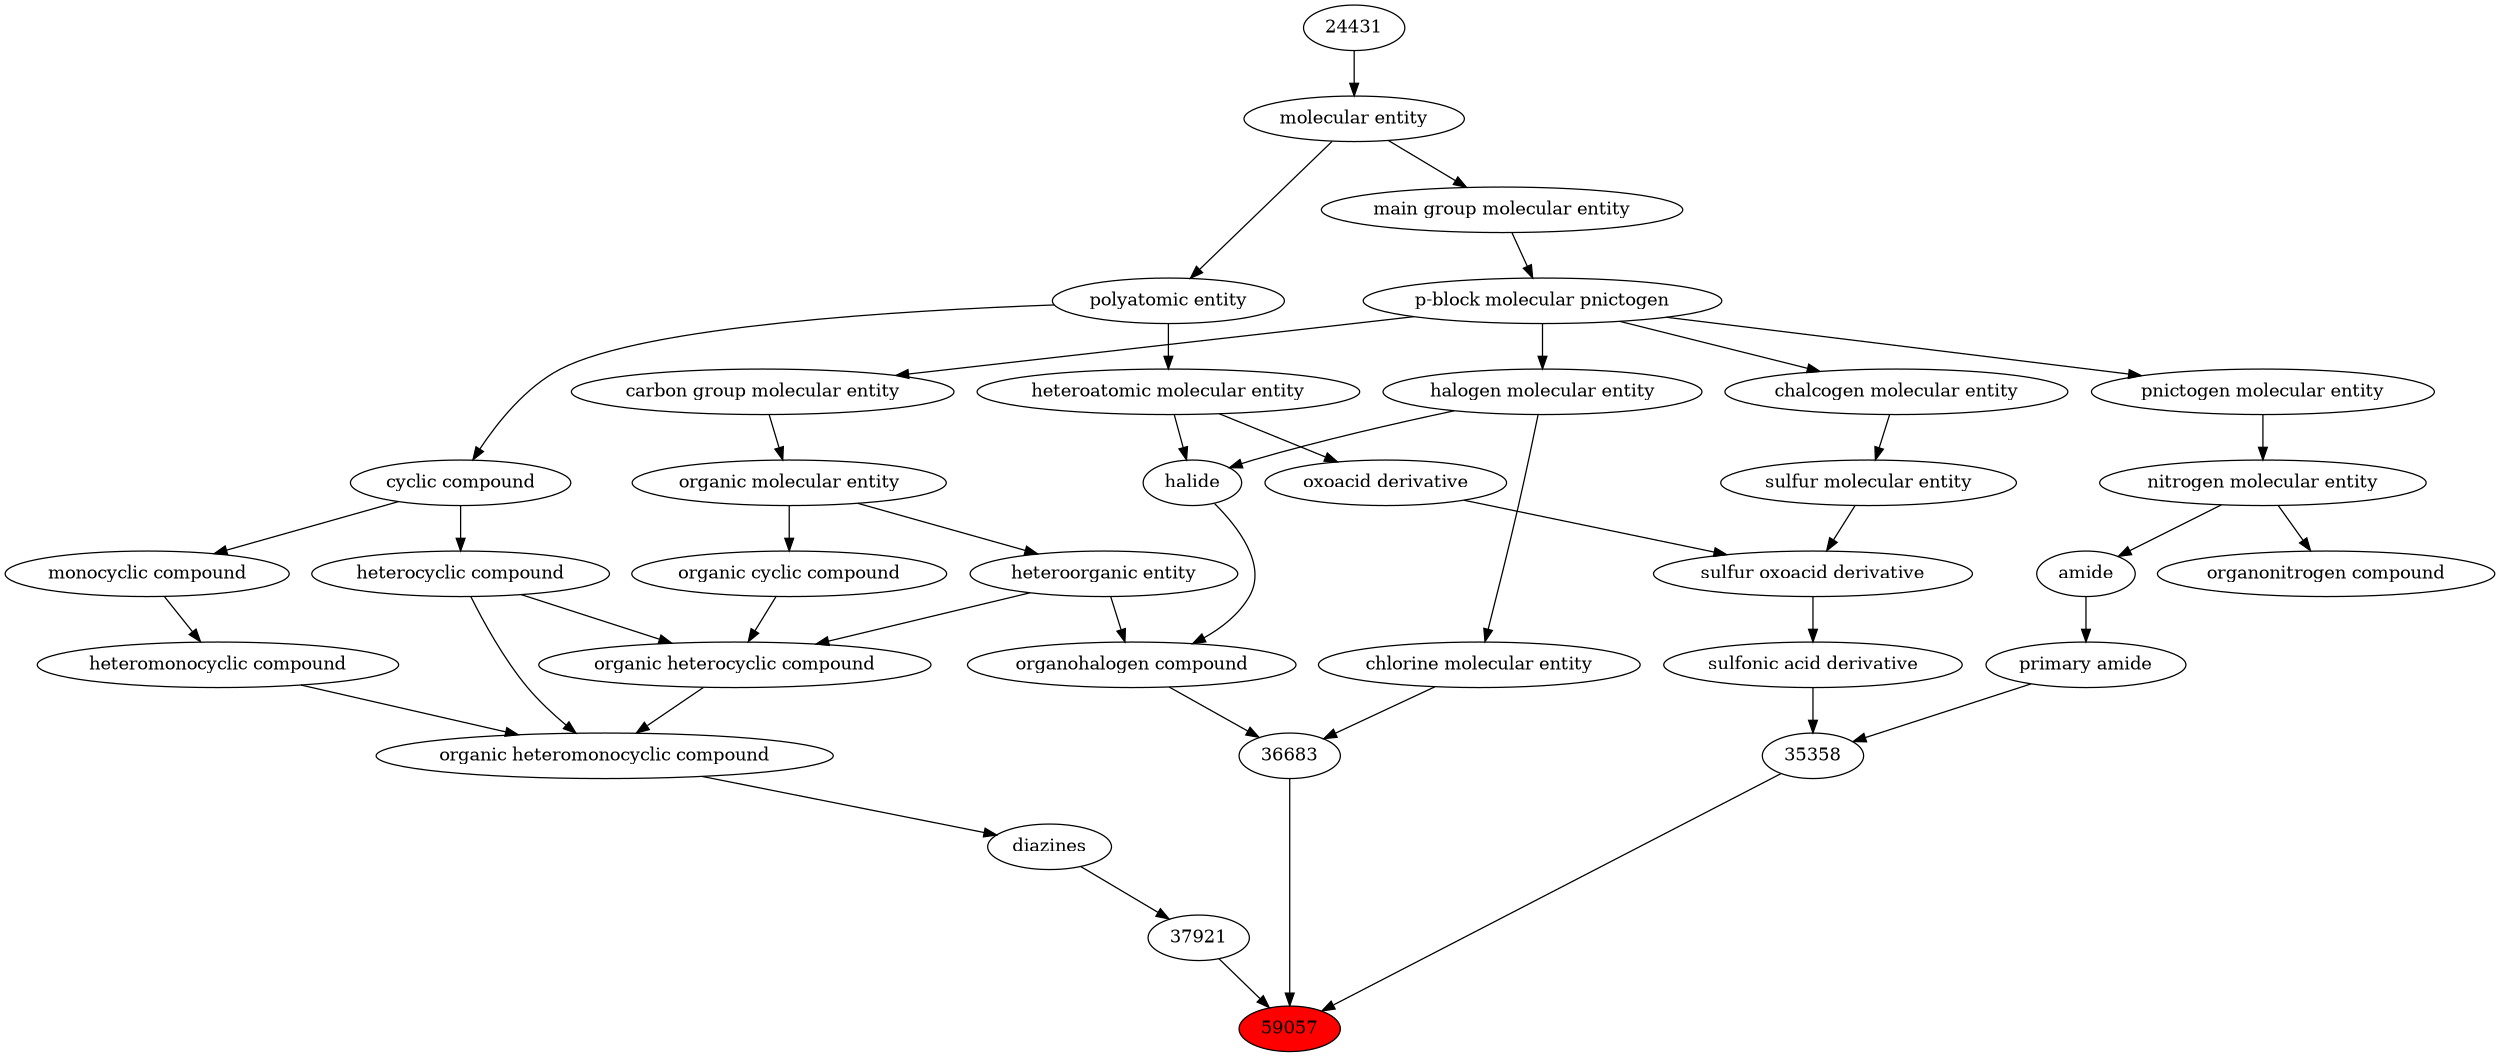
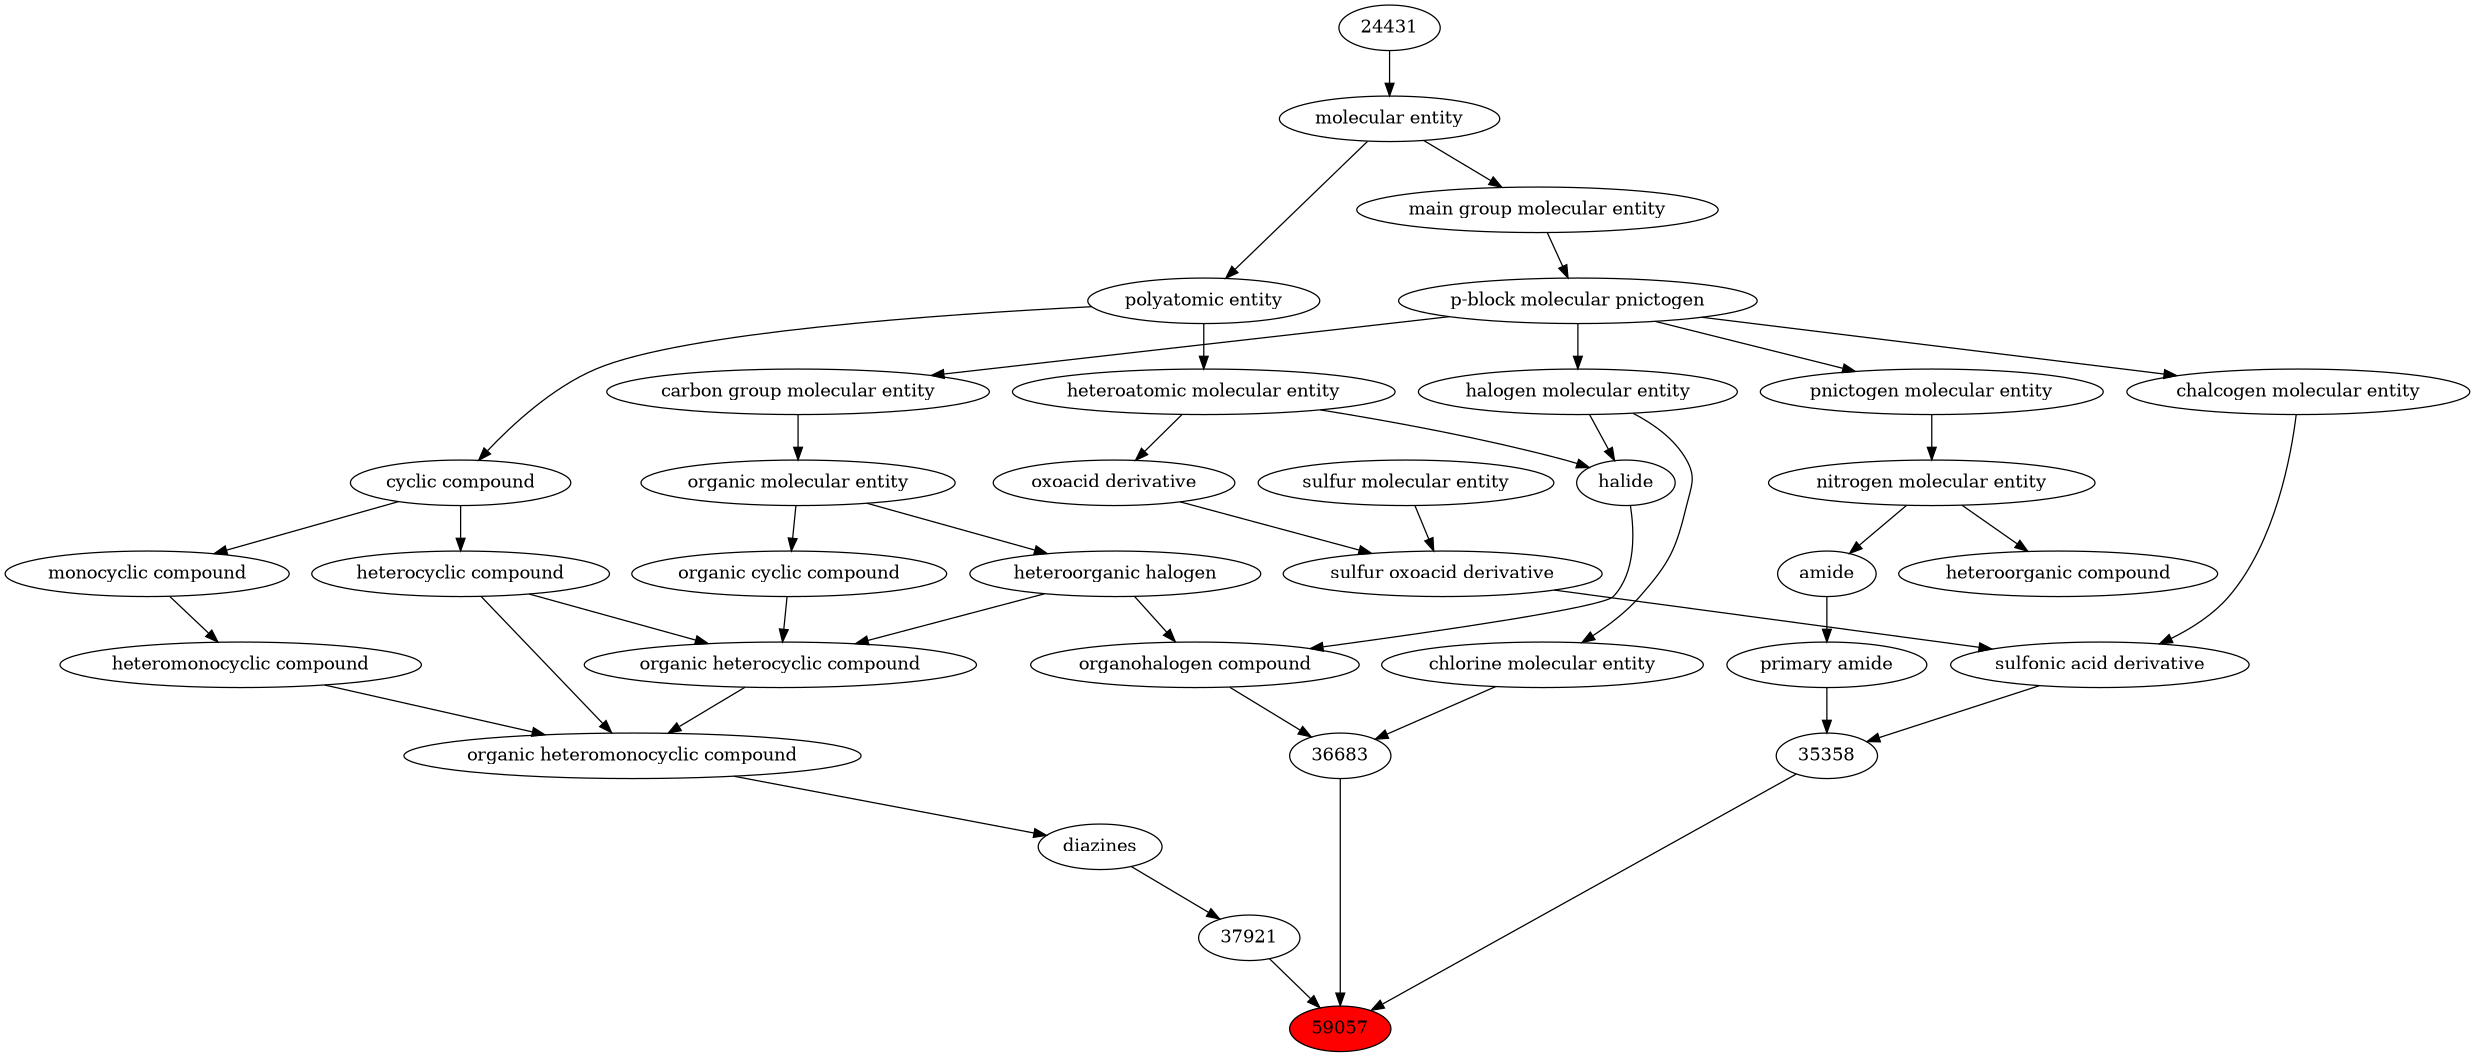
edge "chalcogen molecular entity" -> "sulfur molecular entity": now "chalcogen molecular entity" -> "sulfonic acid derivative"
node "heteroorganic entity": label "heteroorganic entity" -> "heteroorganic halogen"
node "organonitrogen compound": label "organonitrogen compound" -> "heteroorganic compound"
